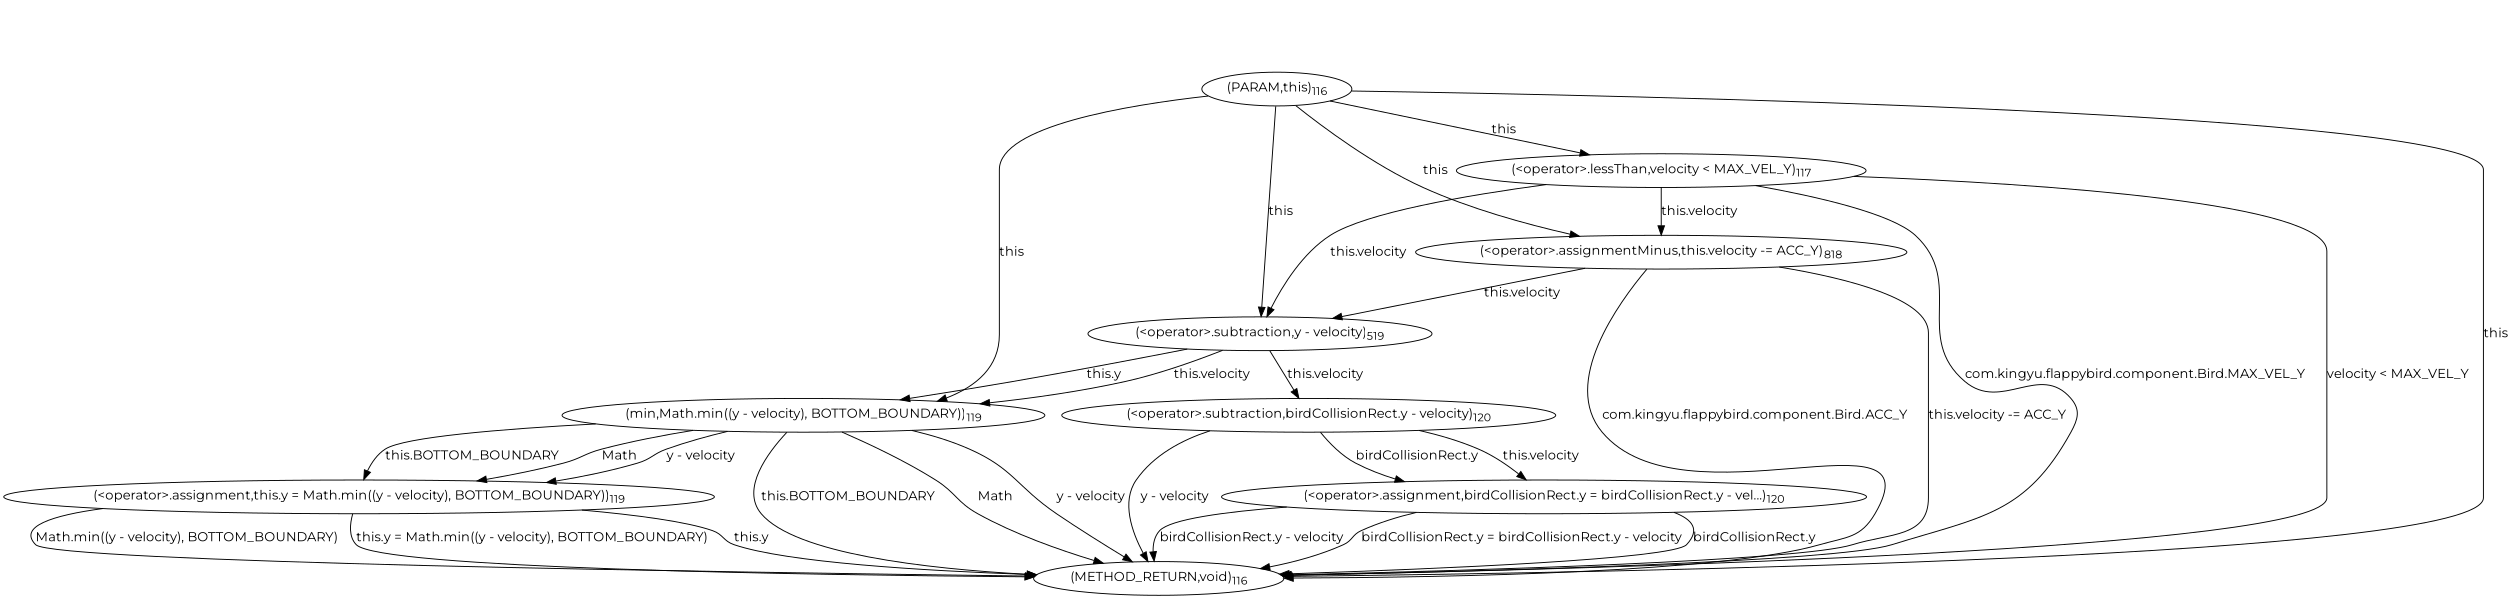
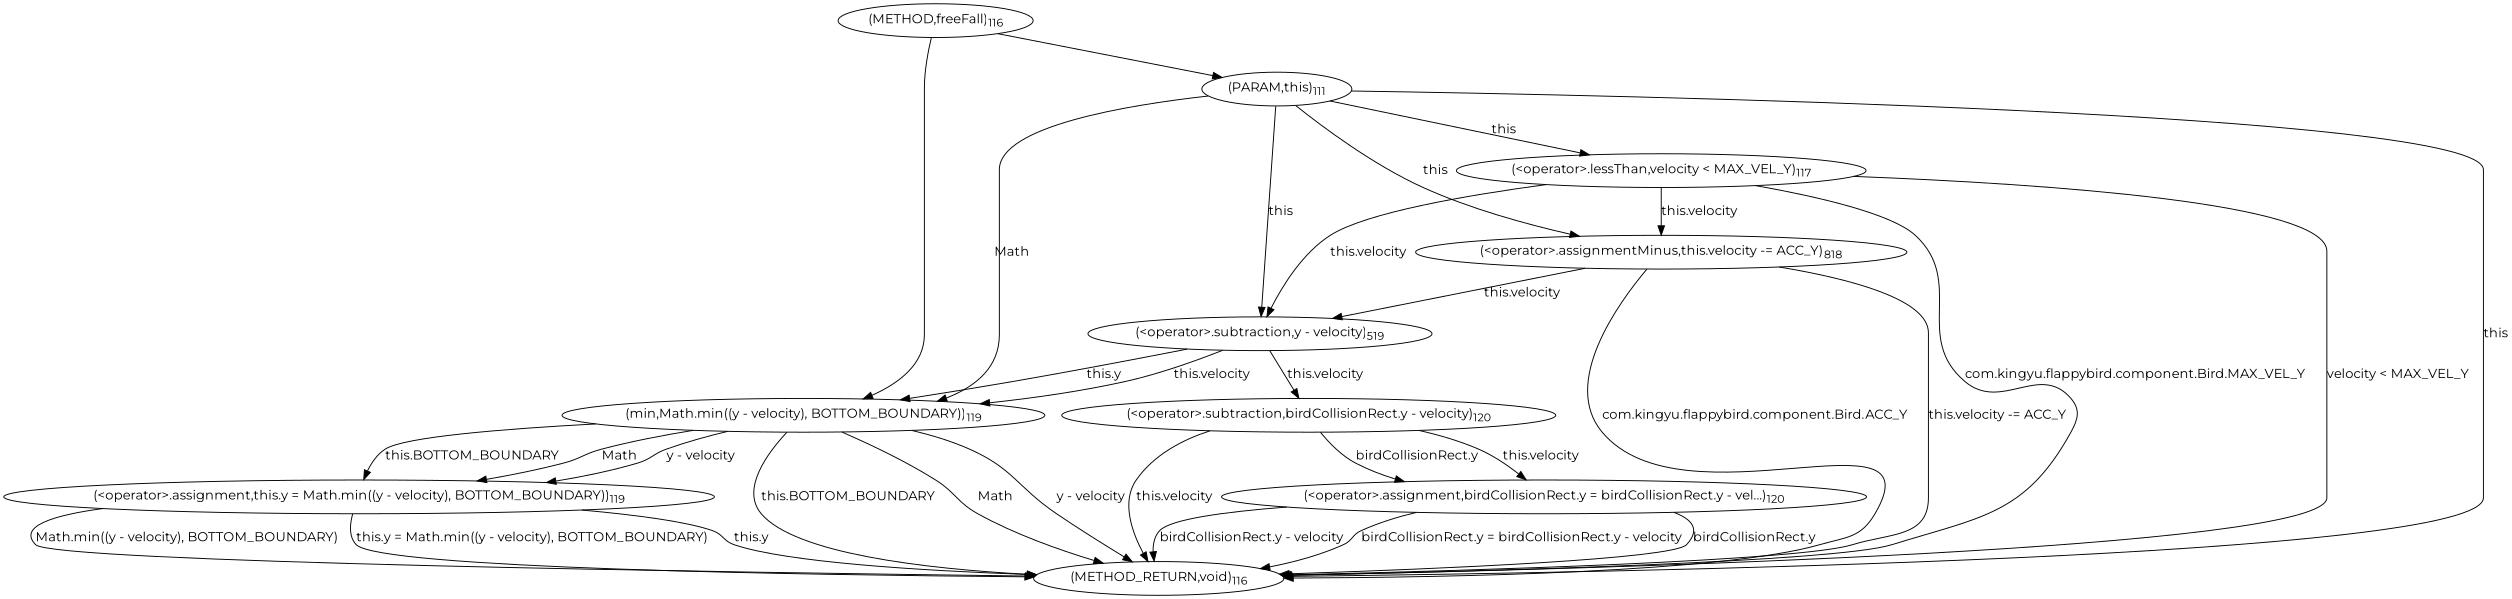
node "(METHOD,freeFall)": added
node "(PARAM,this)": text "116" -> "111"
edge "(PARAM,this)" -> "(min,Math.min((y - velocity), BOTTOM_BOUNDARY))": label "this" -> "Math"
edge "(<operator>.subtraction,birdCollisionRect.y - velocity)" -> "(METHOD_RETURN,void)": label "y - velocity" -> "this.velocity"
